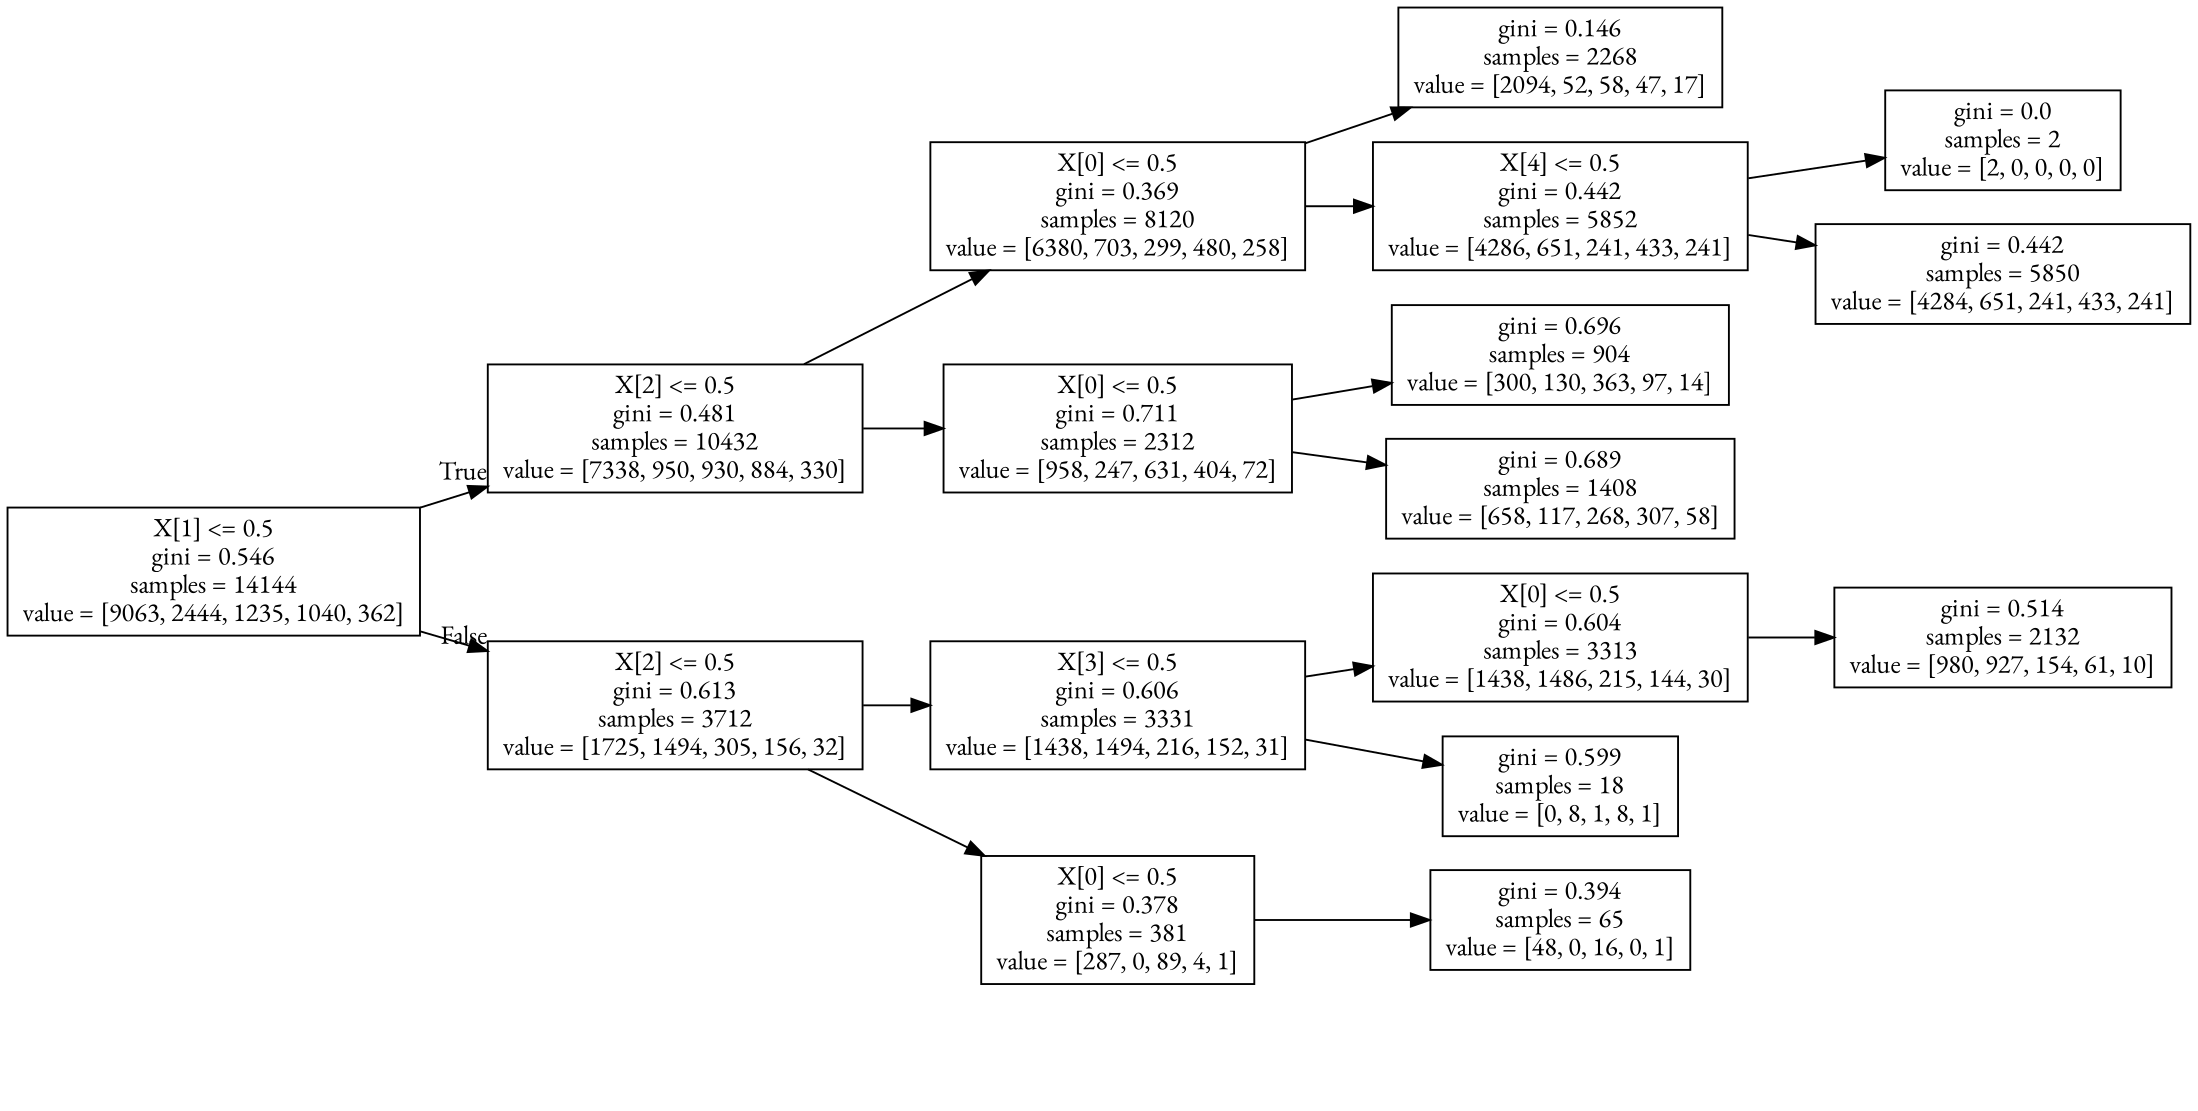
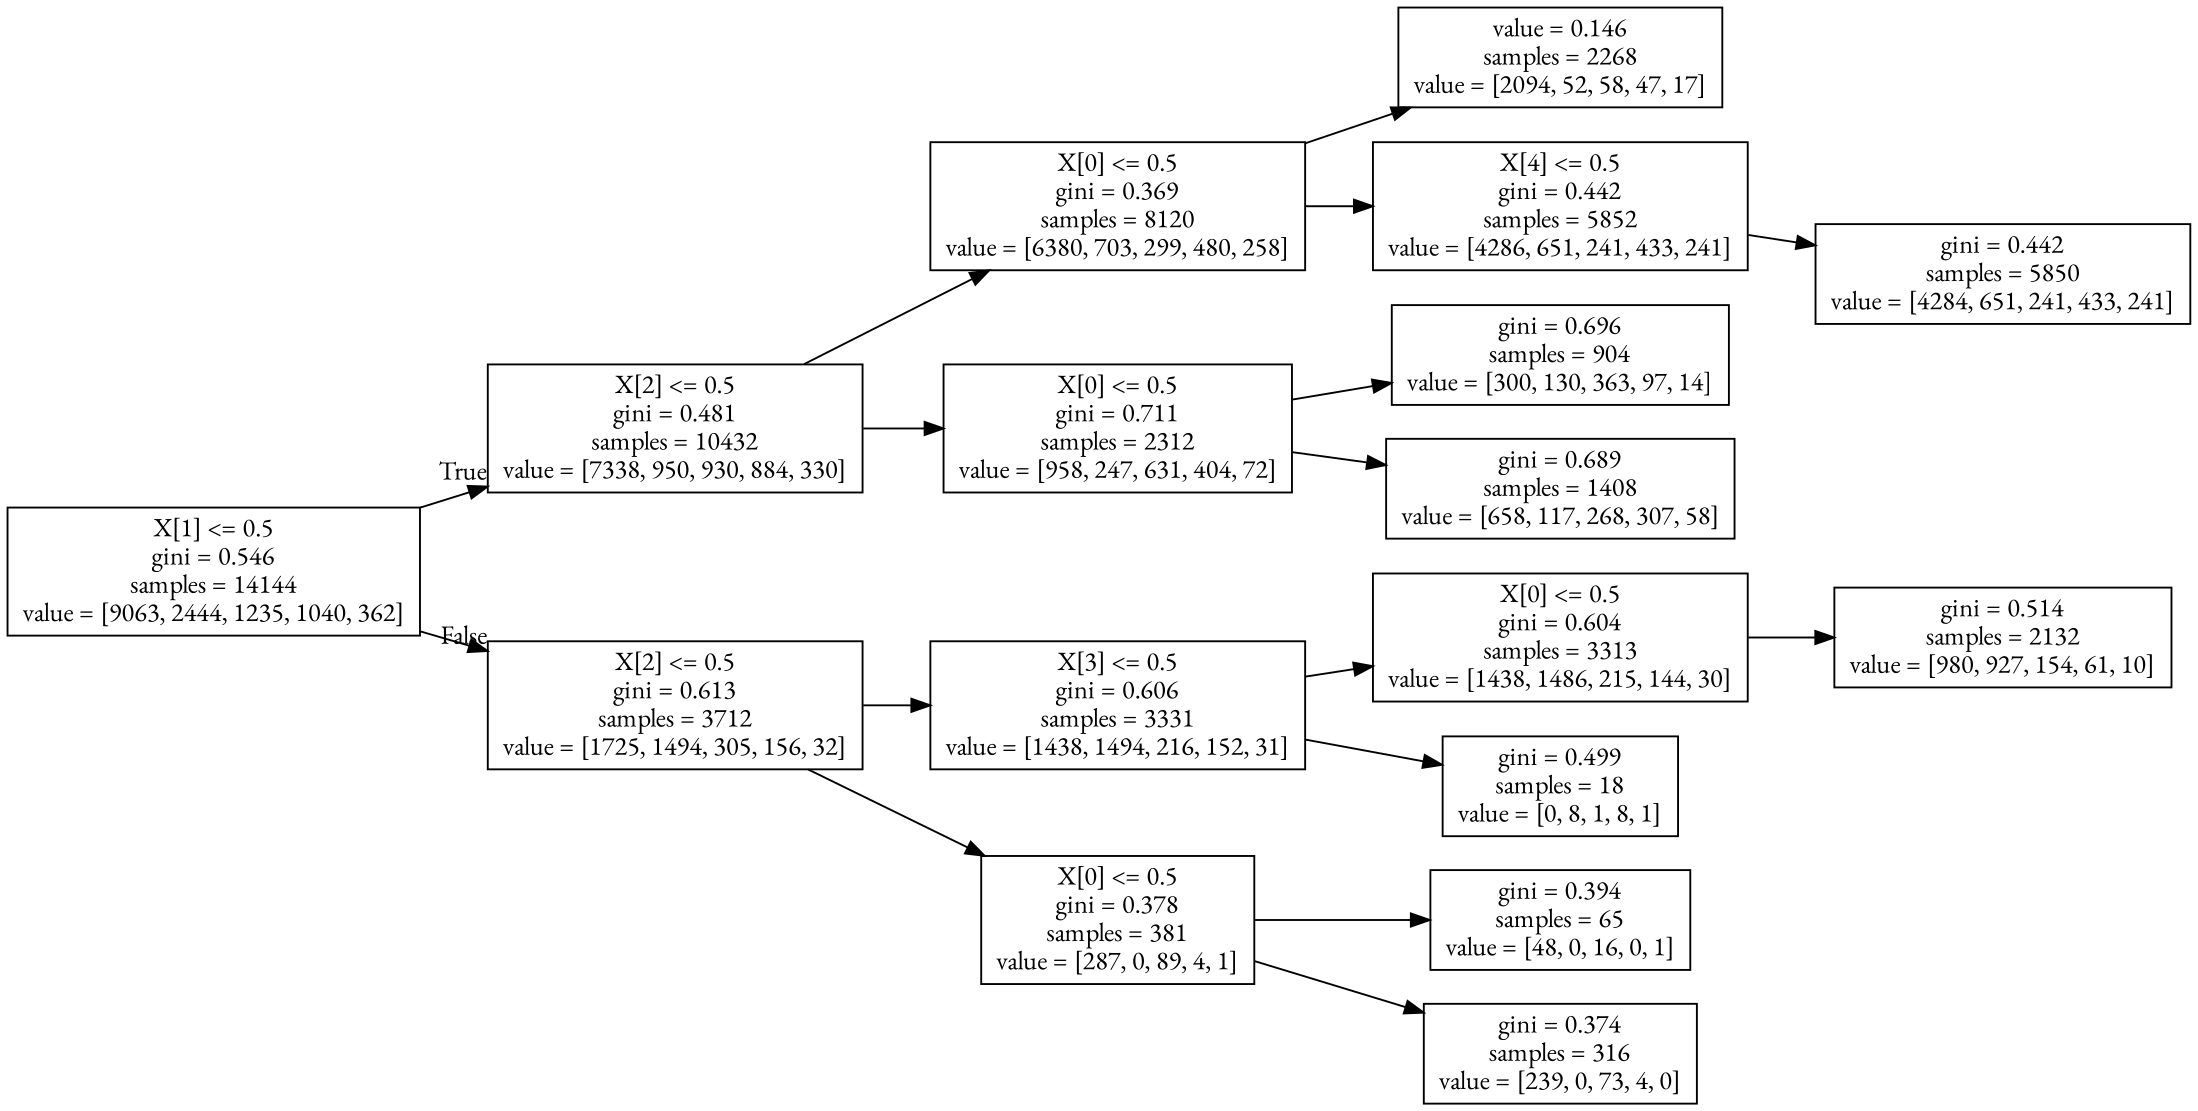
node "gini = 0.146 samples = 2268 value = [2094, 52, 58, 47, 17]": label "gini = 0.146 samples = 2268 value = [2094, 52, 58, 47, 17]" -> "value = 0.146 samples = 2268 value = [2094, 52, 58, 47, 17]"
node "gini = 0.0 samples = 2 value = [2, 0, 0, 0, 0]": removed
node "gini = 0.599 samples = 18 value = [0, 8, 1, 8, 1]": label "gini = 0.599 samples = 18 value = [0, 8, 1, 8, 1]" -> "gini = 0.499 samples = 18 value = [0, 8, 1, 8, 1]"
node "gini = 0.374 samples = 316 value = [239, 0, 73, 4, 0]": added
